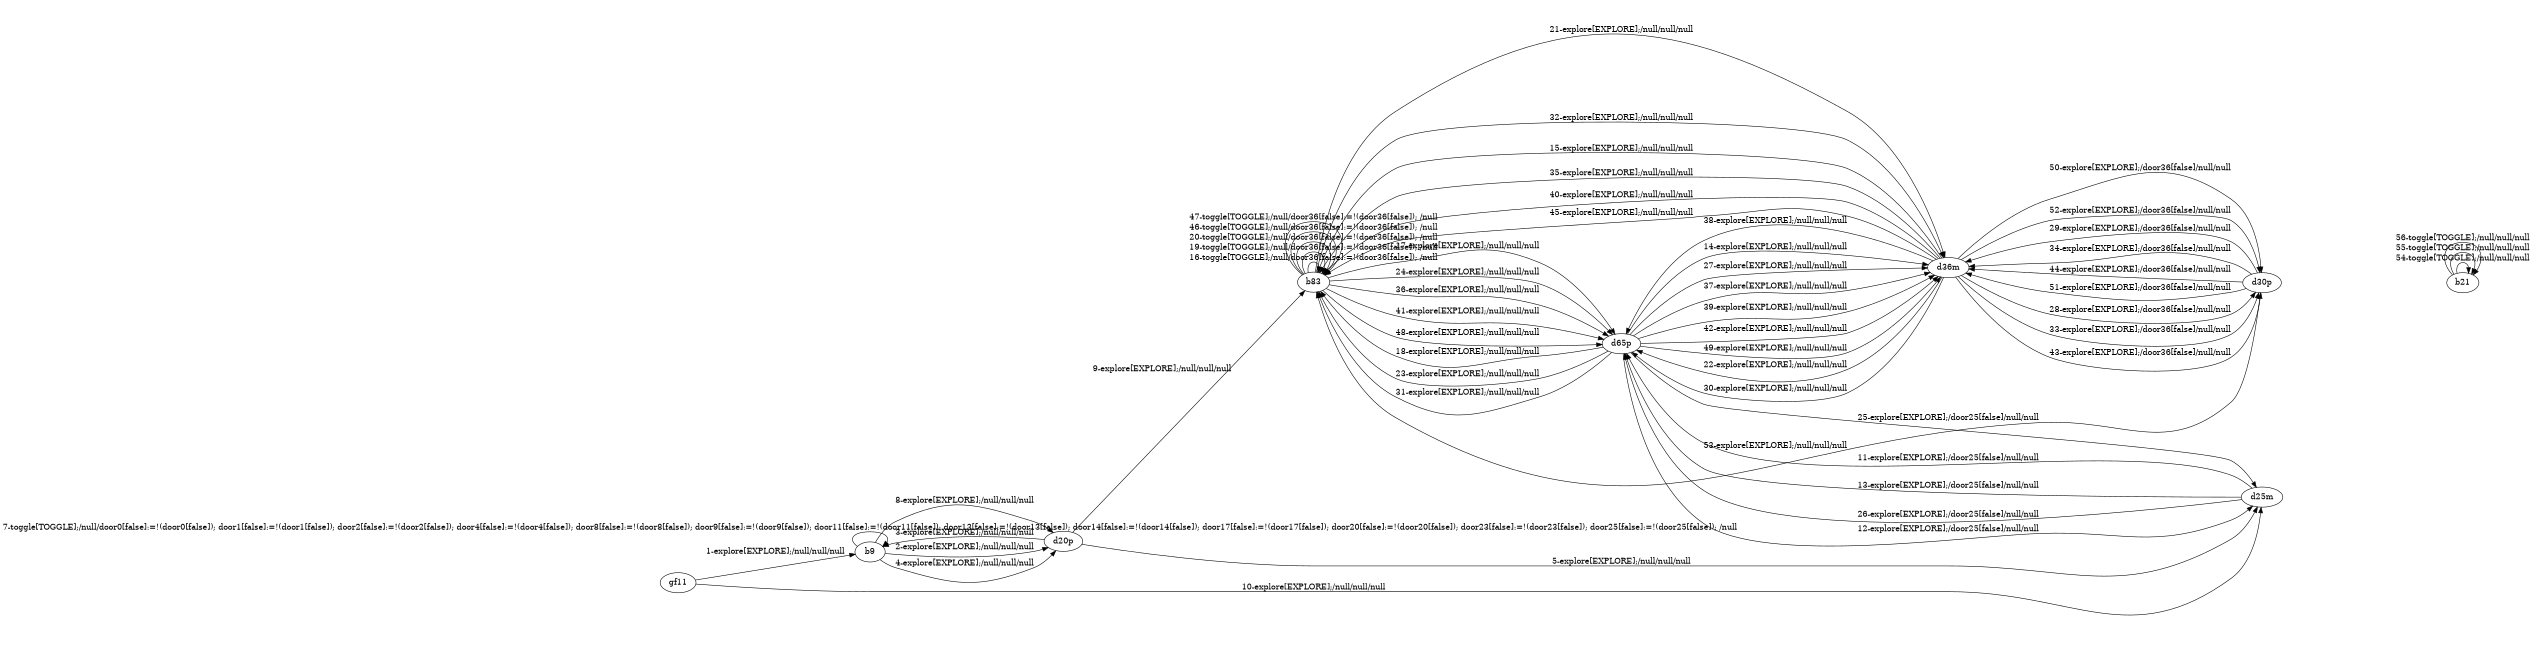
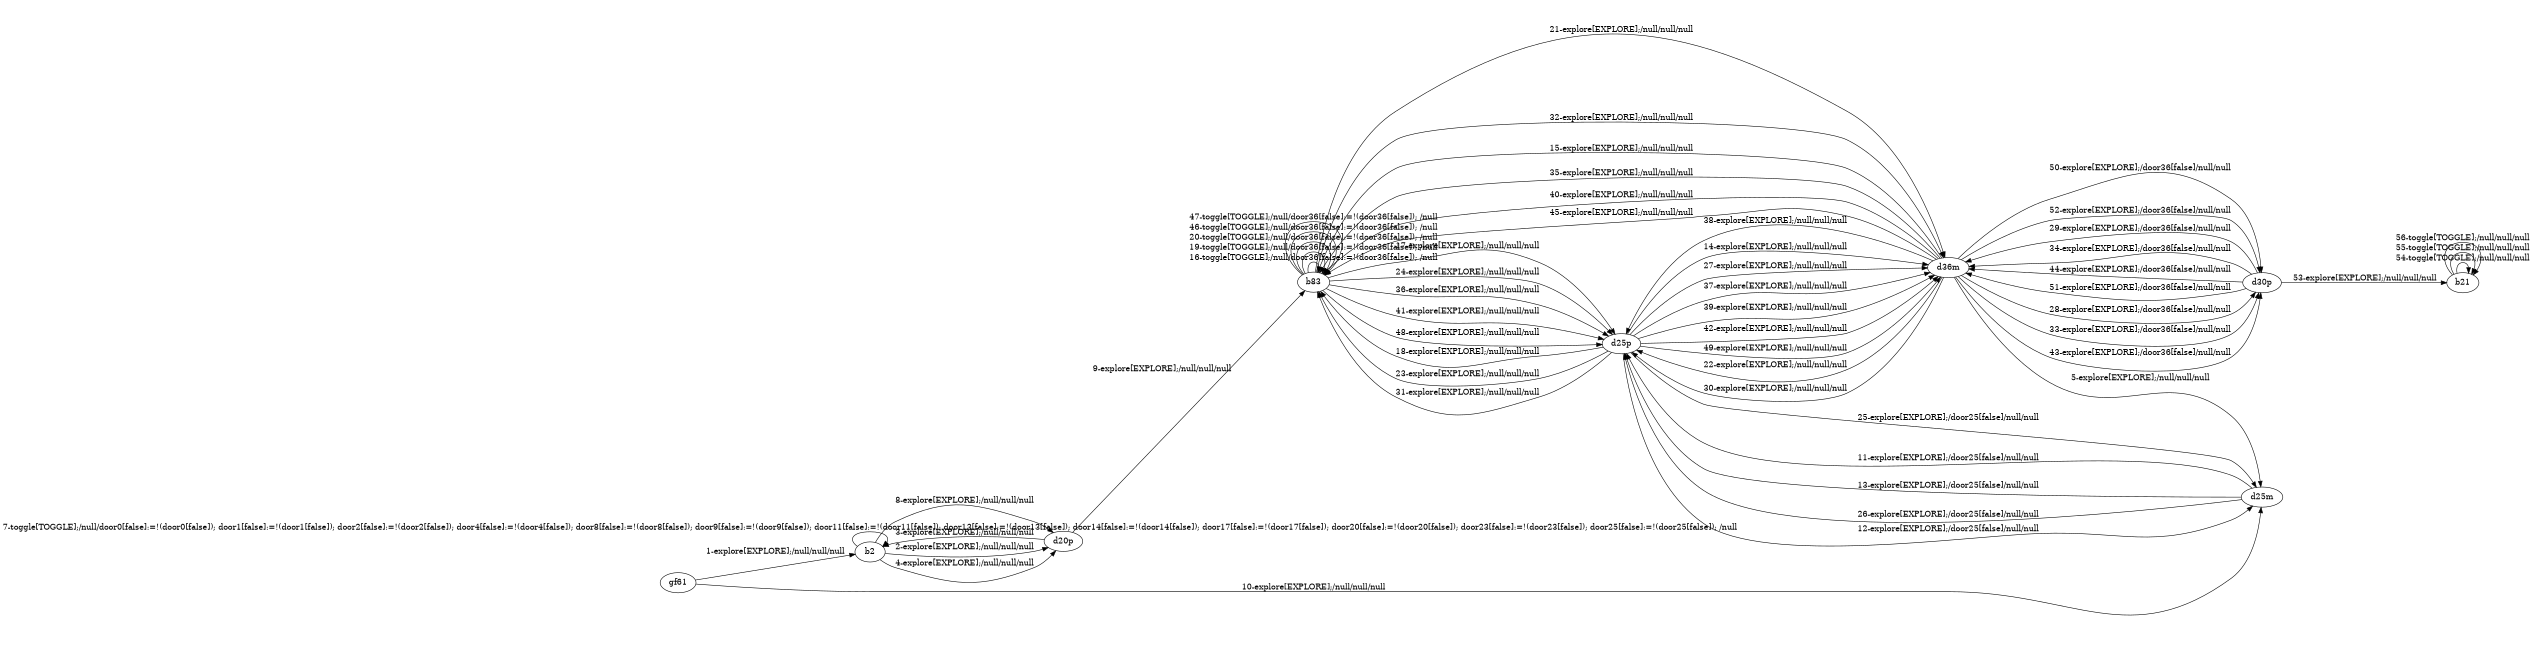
node "d65p": label "d65p" -> "d25p"
edge "d30p" -> "b83": now "d30p" -> "b21"
node "b9": label "b9" -> "b2"
edge "d20p" -> "d25m": now "d36m" -> "d25m"
node "gf11": label "gf11" -> "gf61"
